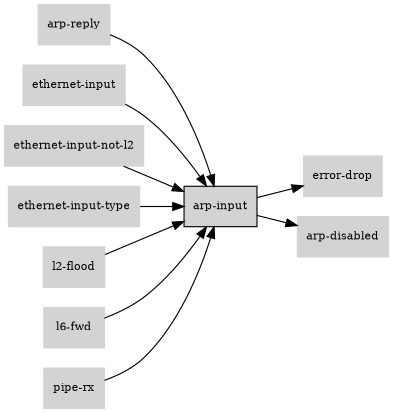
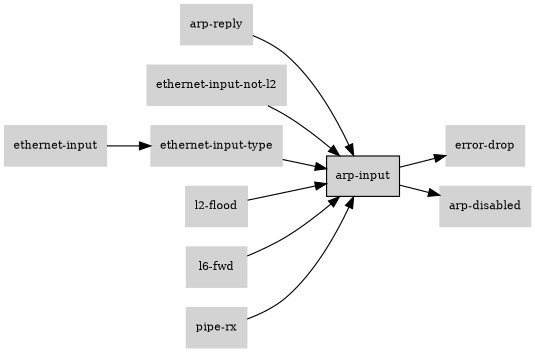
edge "ethernet-input" -> "arp-input": now "ethernet-input" -> "ethernet-input-type"
